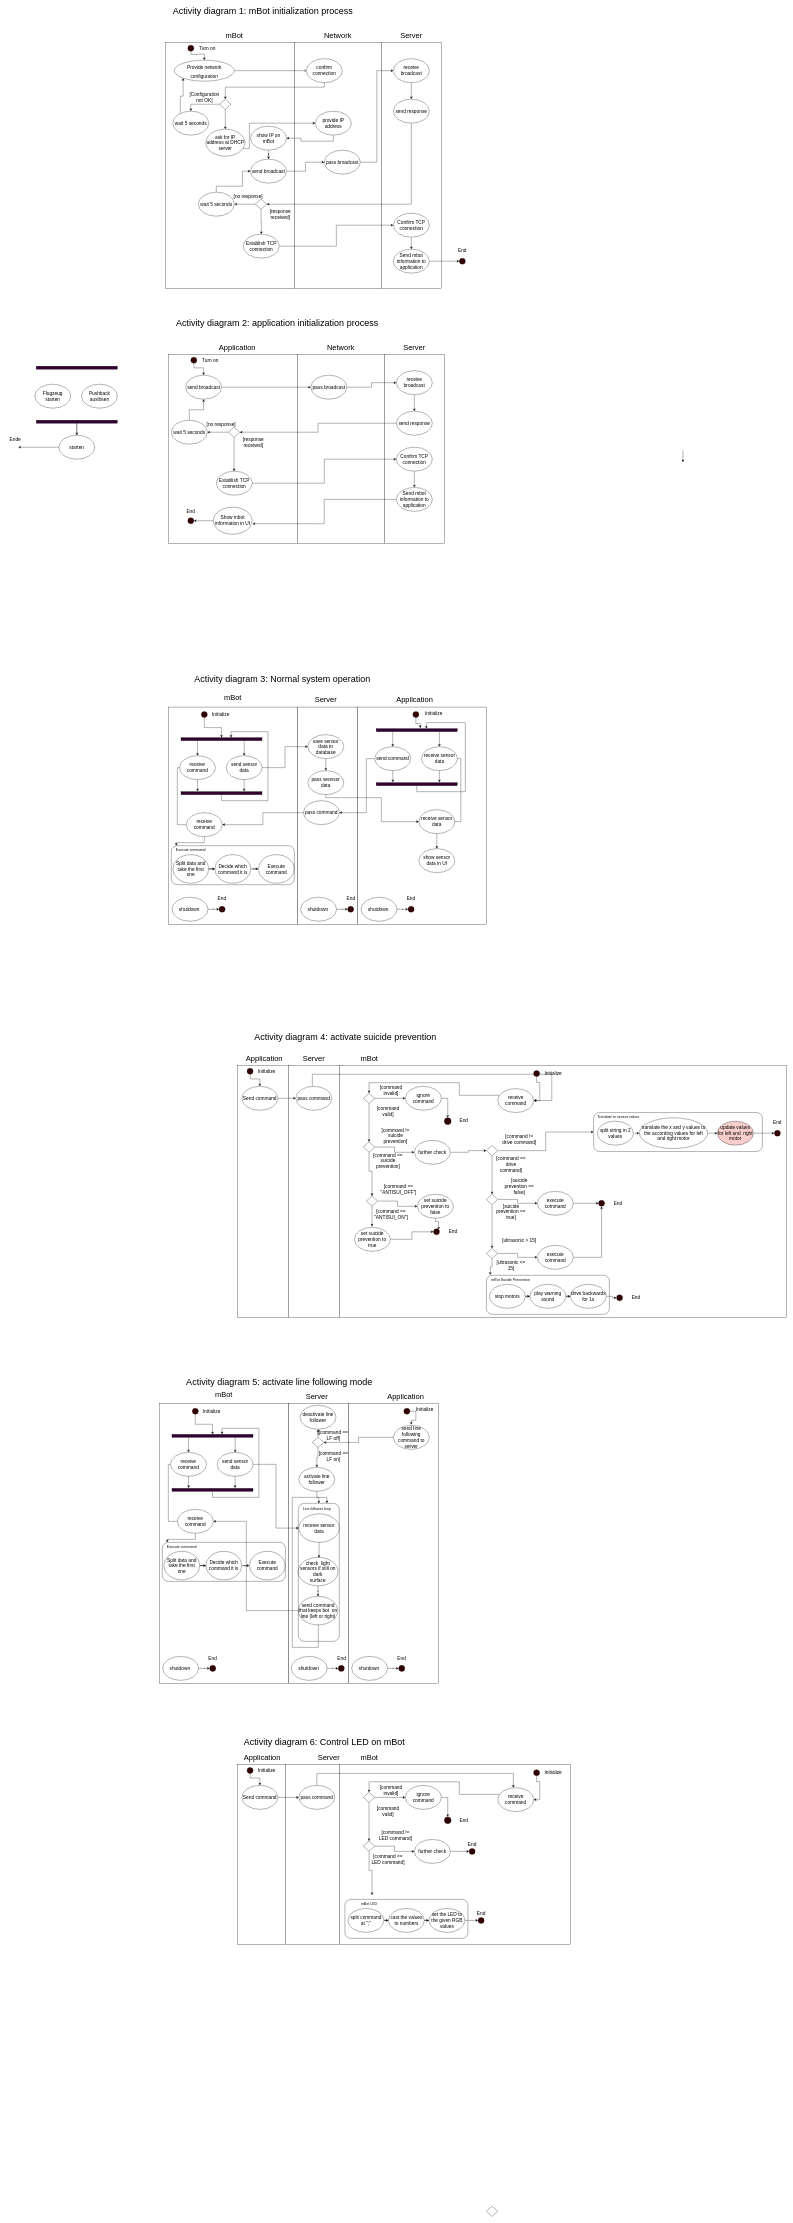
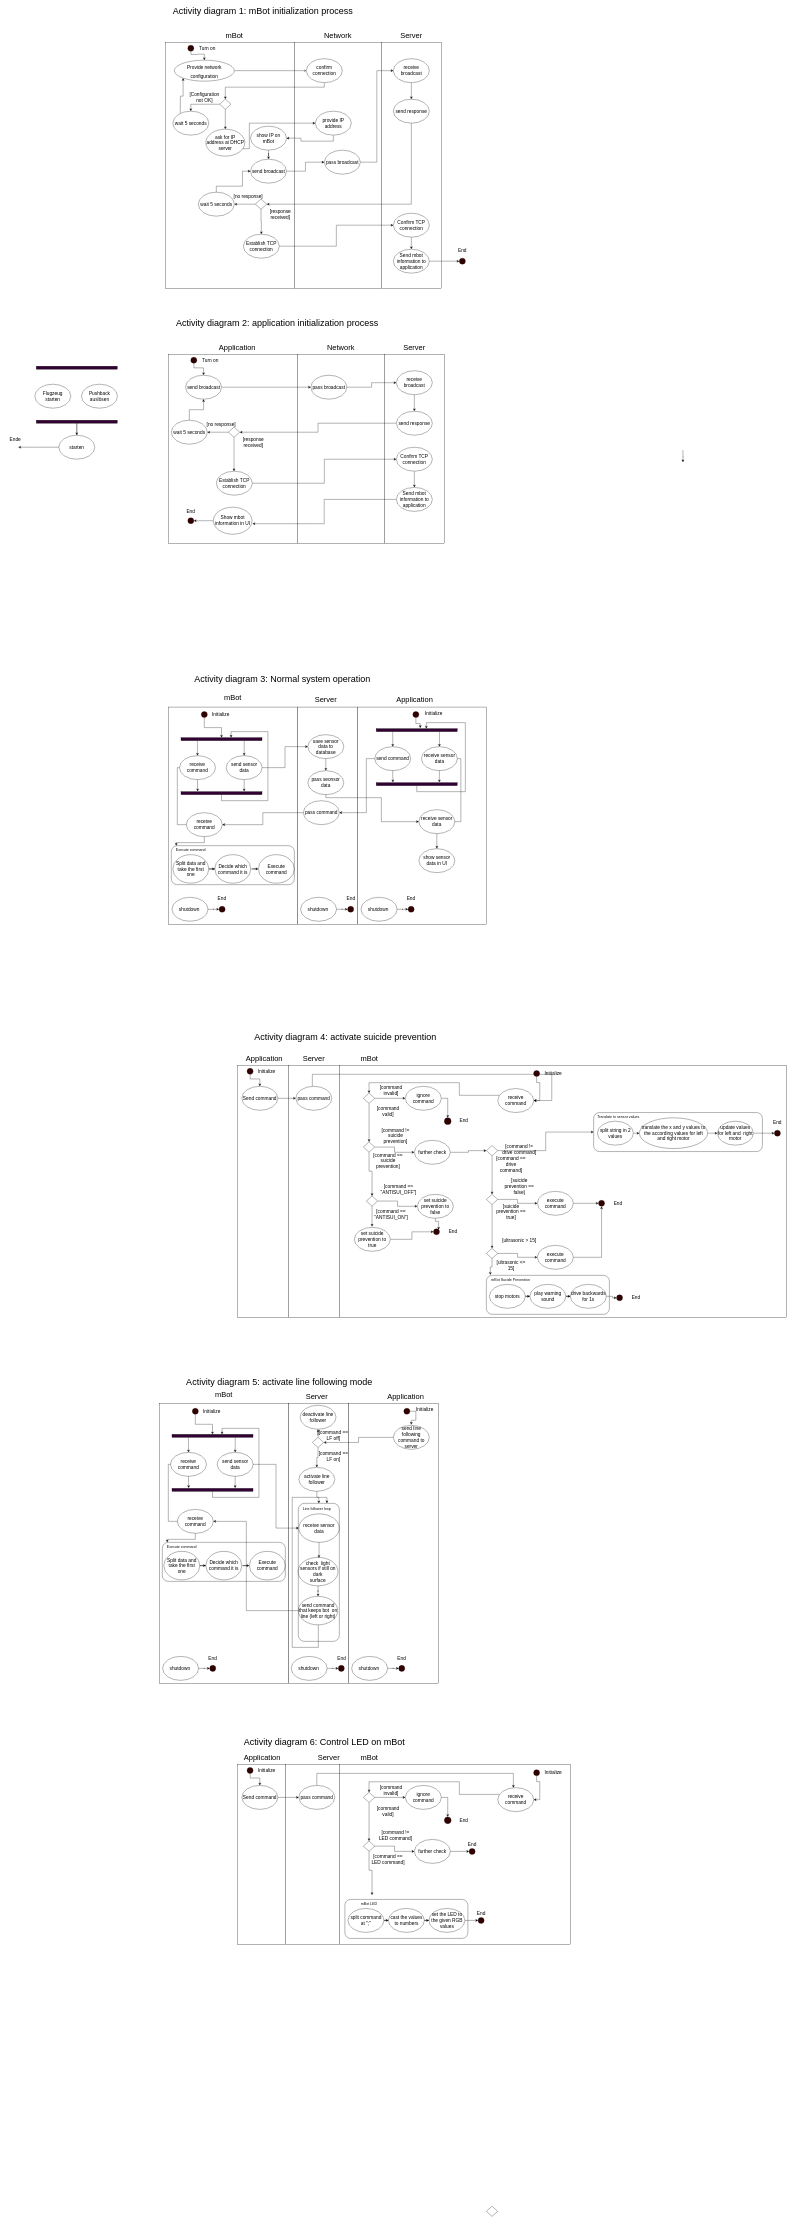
node "update values for left and right motor": fillcolor #f8cecc -> #ffffff
node "[command != drive command]": moved (519, 1139) -> (519, 1149)
